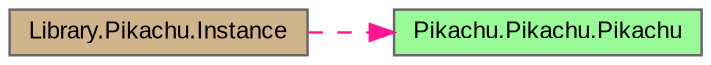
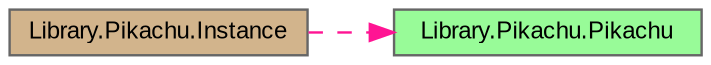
node "Pikachu.Pikachu.Pikachu": label "Pikachu.Pikachu.Pikachu" -> "Library.Pikachu.Pikachu"
